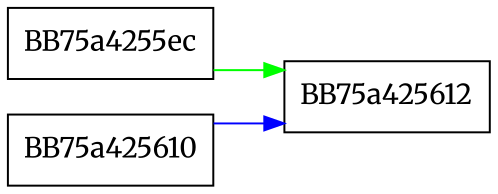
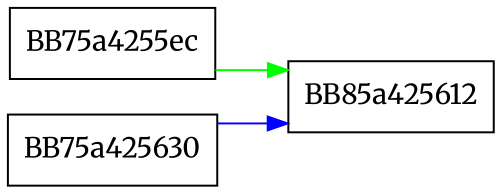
node "BB75a425612": label "BB75a425612" -> "BB85a425612"
node "BB75a425610": label "BB75a425610" -> "BB75a425630"
